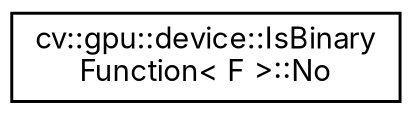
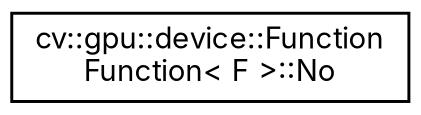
node "cv::gpu::device::IsBinary Function< F >::No": label "cv::gpu::device::IsBinary Function< F >::No" -> "cv::gpu::device::Function Function< F >::No"
